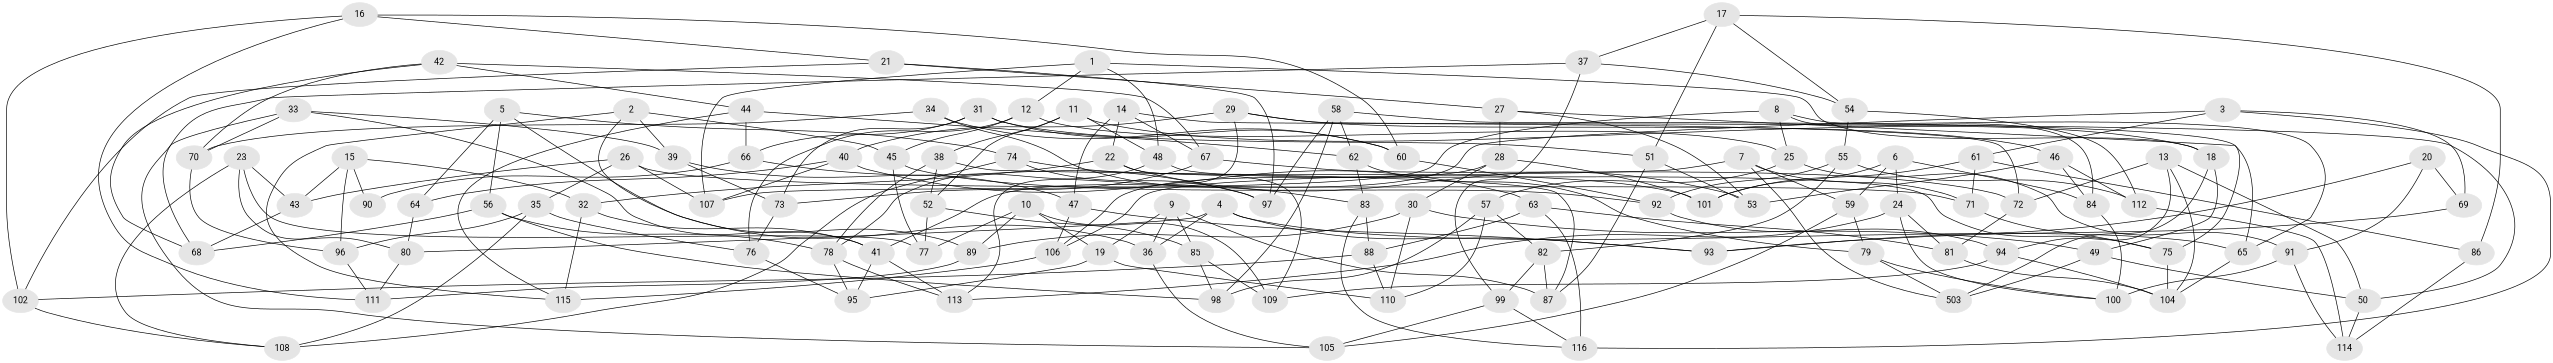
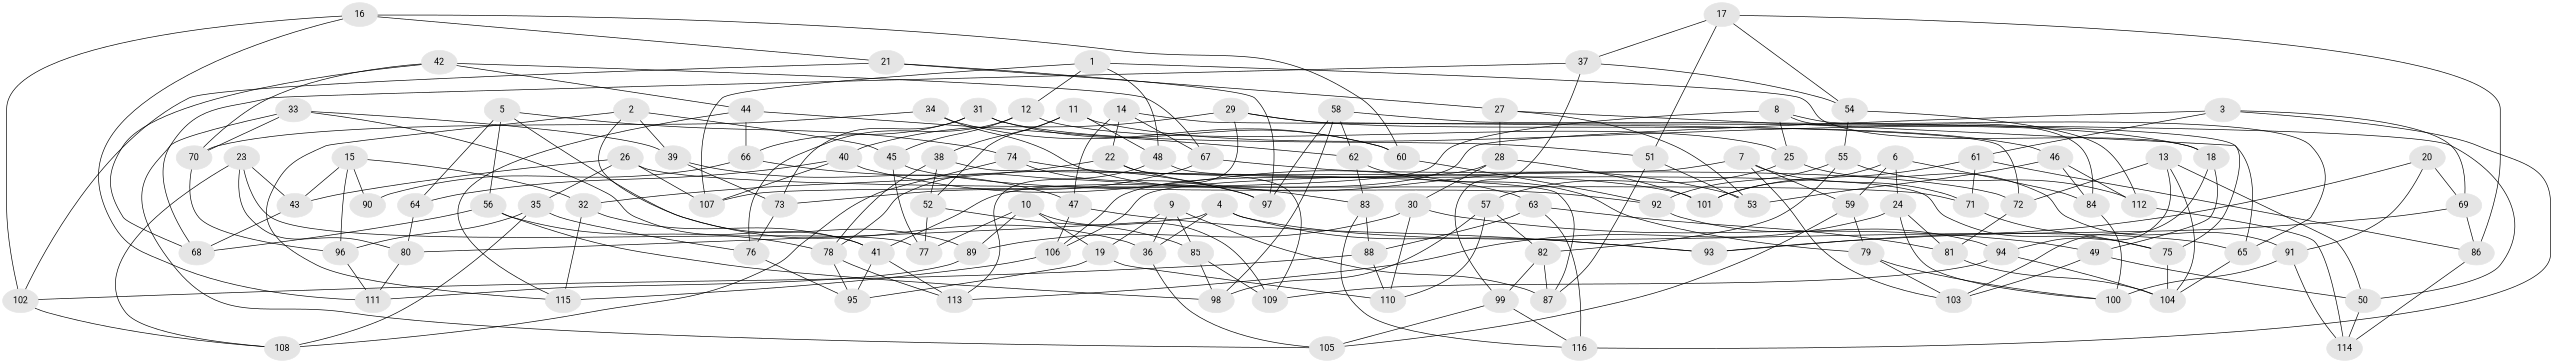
edge "69" -- "86": added
node "503": label "503" -> "103"
